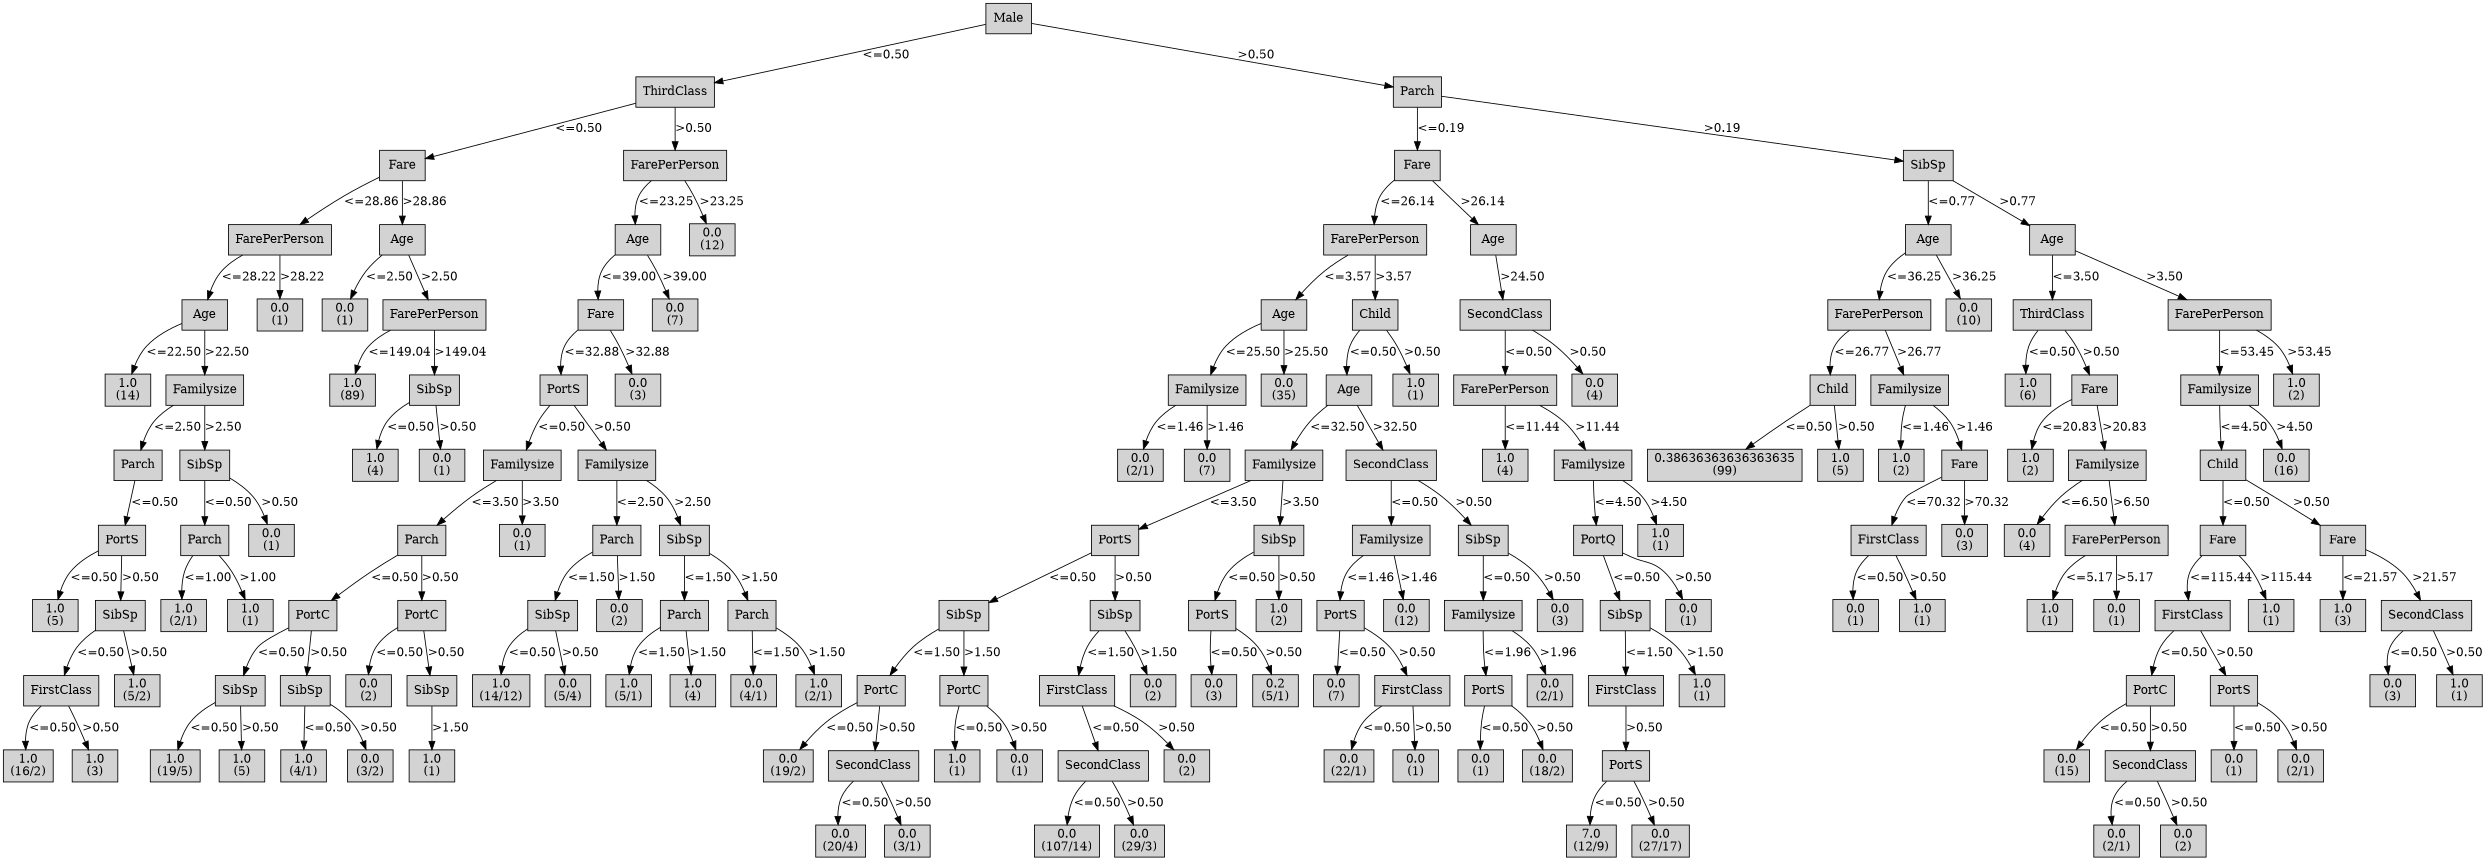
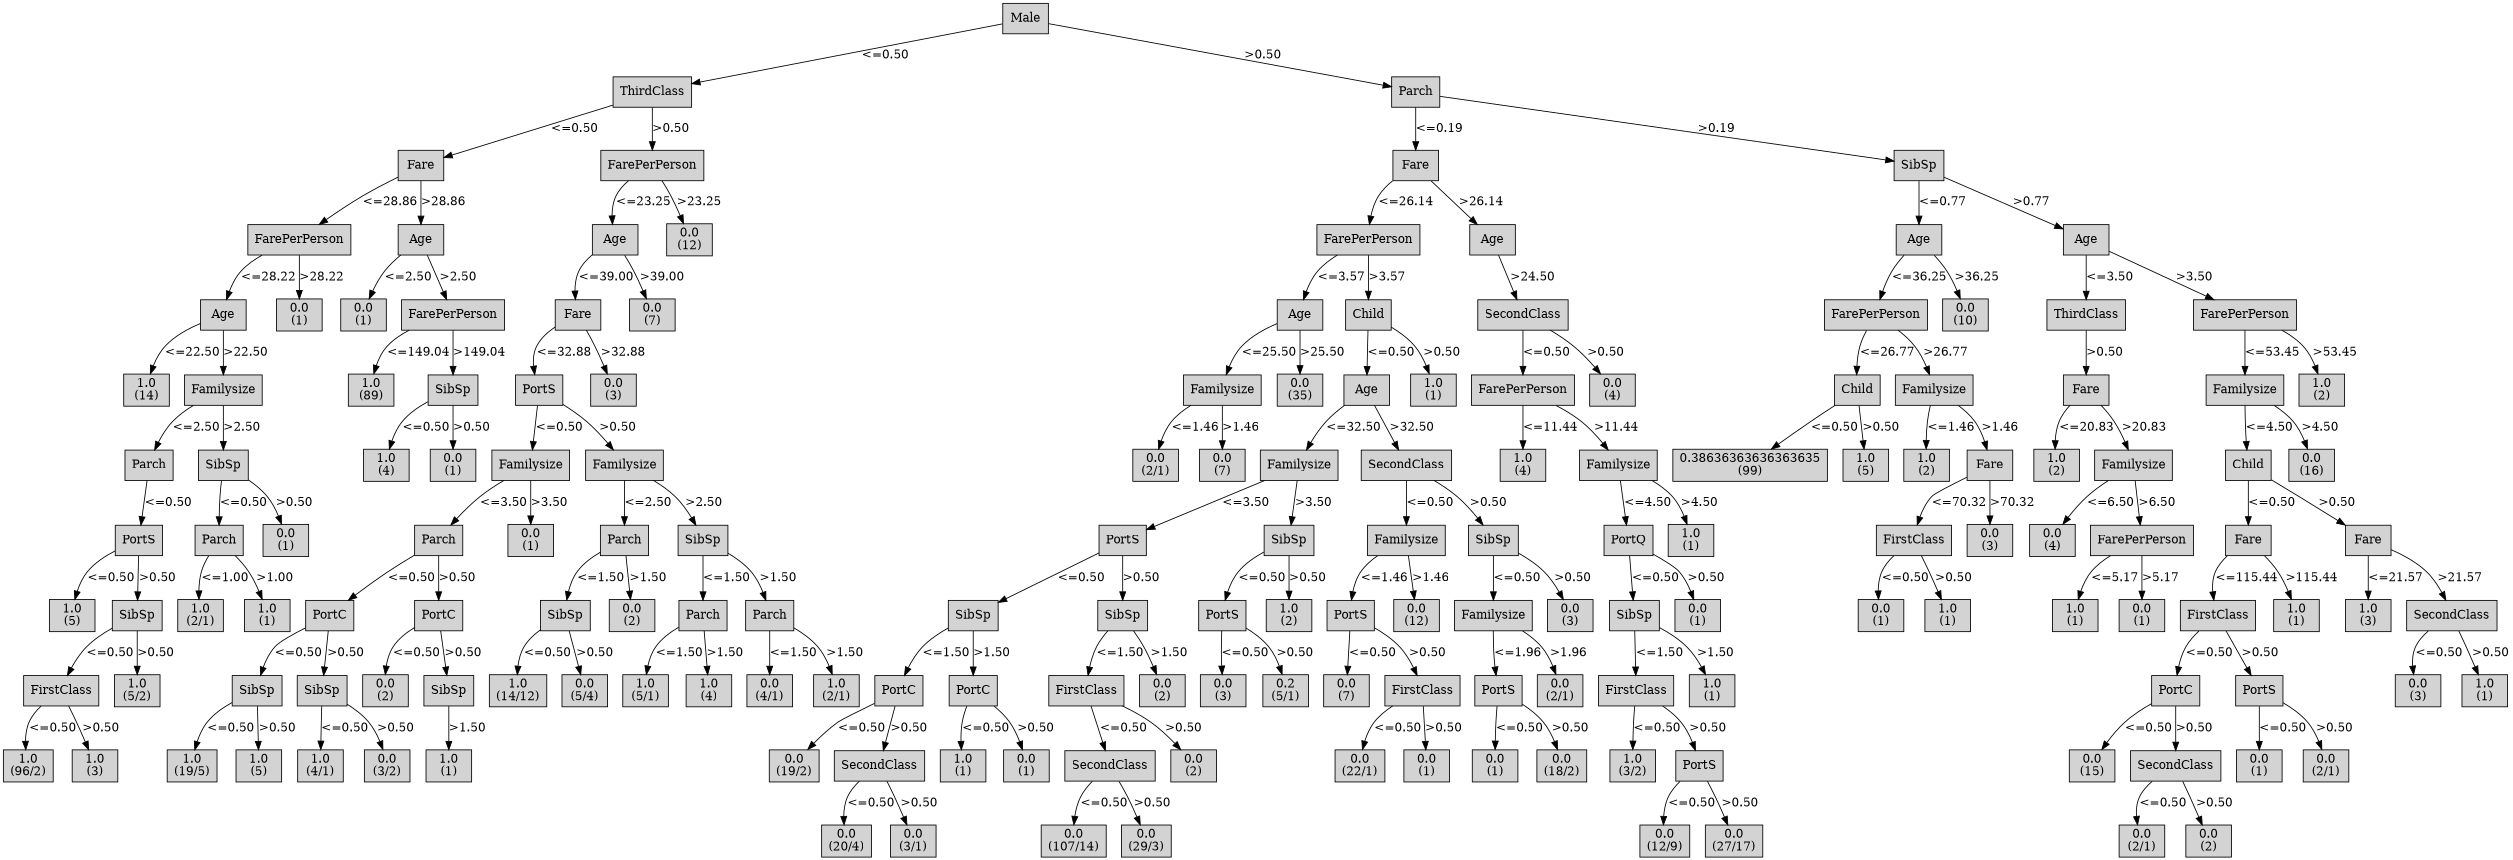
node "1.0 (6)": removed
node "1.0 (16/2)": label "1.0 (16/2)" -> "1.0 (96/2)"
node "1.0 (3/2)": added
node "7.0 (12/9)": label "7.0 (12/9)" -> "0.0 (12/9)"
